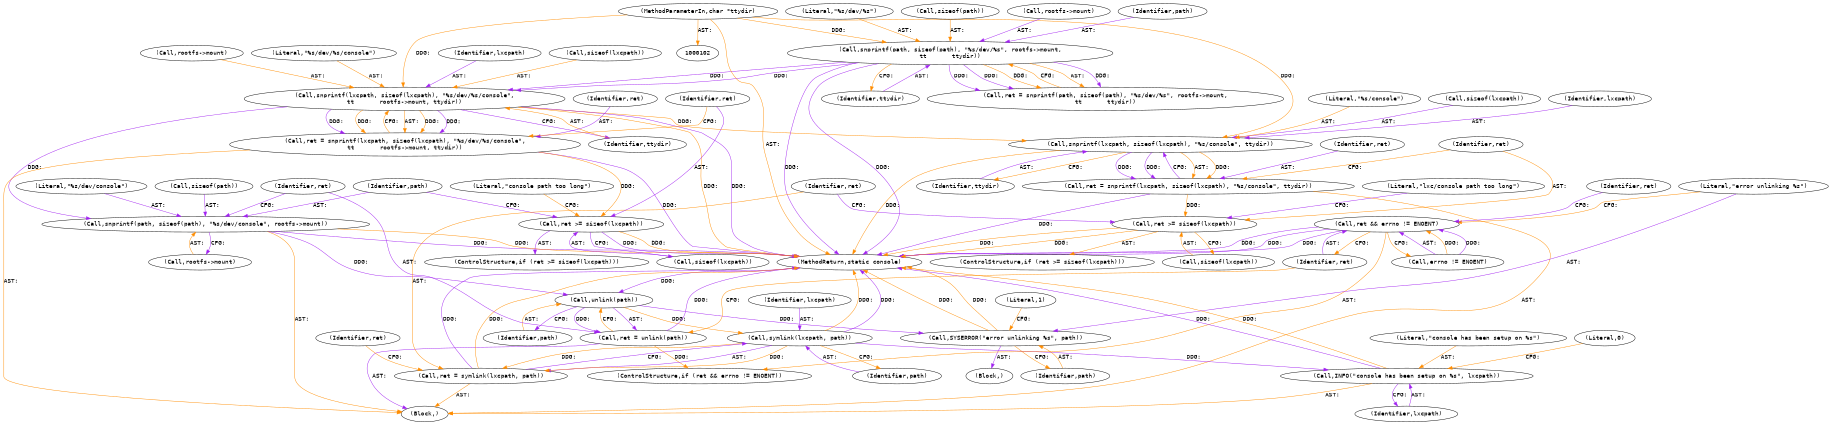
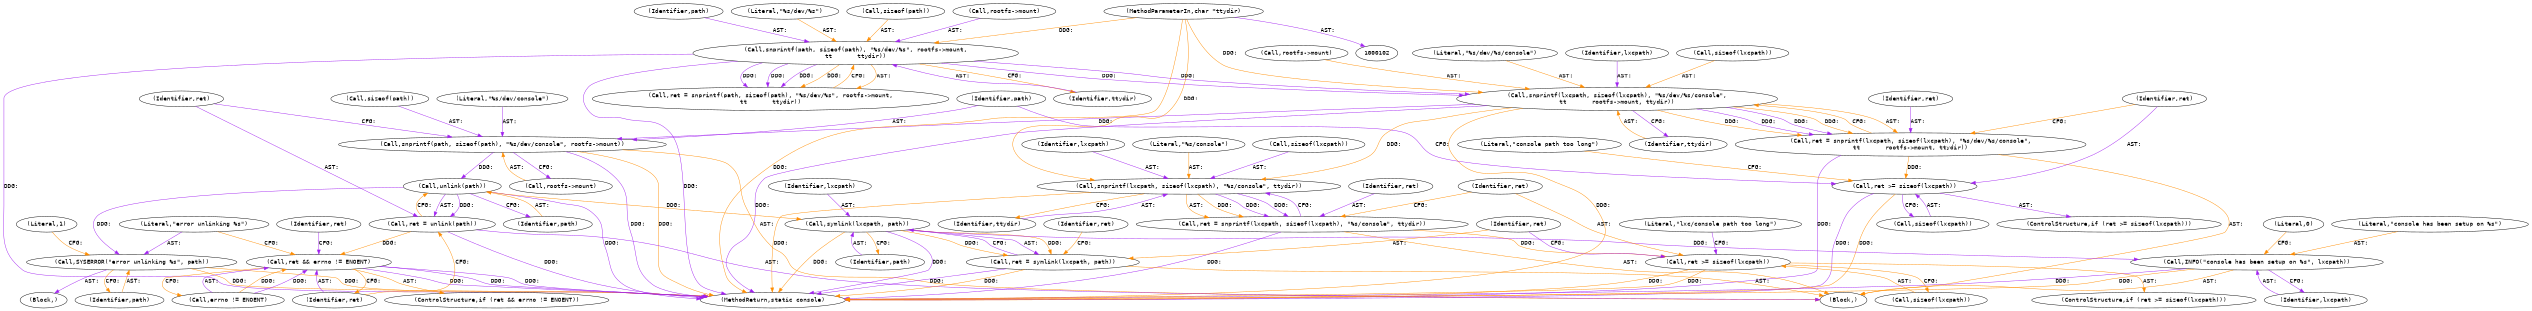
edge "(MethodParameterIn,char *ttydir)" -> "1000102": color darkorange -> purple
edge "(MethodParameterIn,char *ttydir)" -> "(MethodReturn,static console)": label "AST: " -> "DDG: "
edge "(MethodReturn,static console)" -> "(Call,unlink(path))": reversed
edge "(Call,ret = unlink(path))" -> "(ControlStructure,if (ret && errno != ENOENT))": now "(Call,ret = unlink(path))" -> "(Call,ret && errno != ENOENT)"
